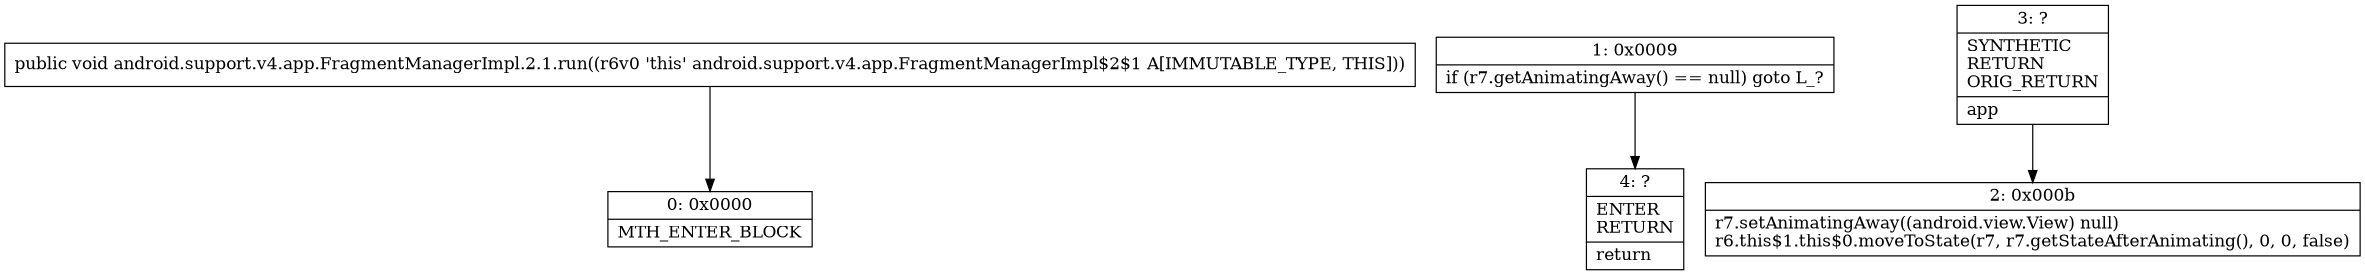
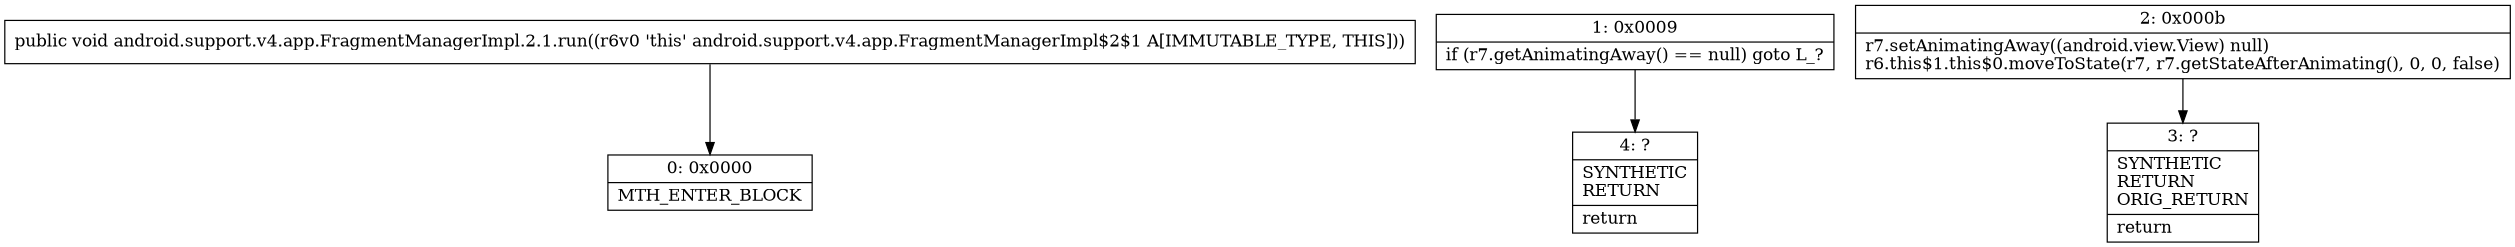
node "3: ?": text "app" -> "return"
edge "3: ?" -> "2: 0x000b": reversed
node "4: ?": text "ENTER" -> "SYNTHETIC"
